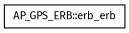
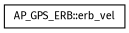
node "AP_GPS_ERB::erb_erb": label "AP_GPS_ERB::erb_erb" -> "AP_GPS_ERB::erb_vel"
